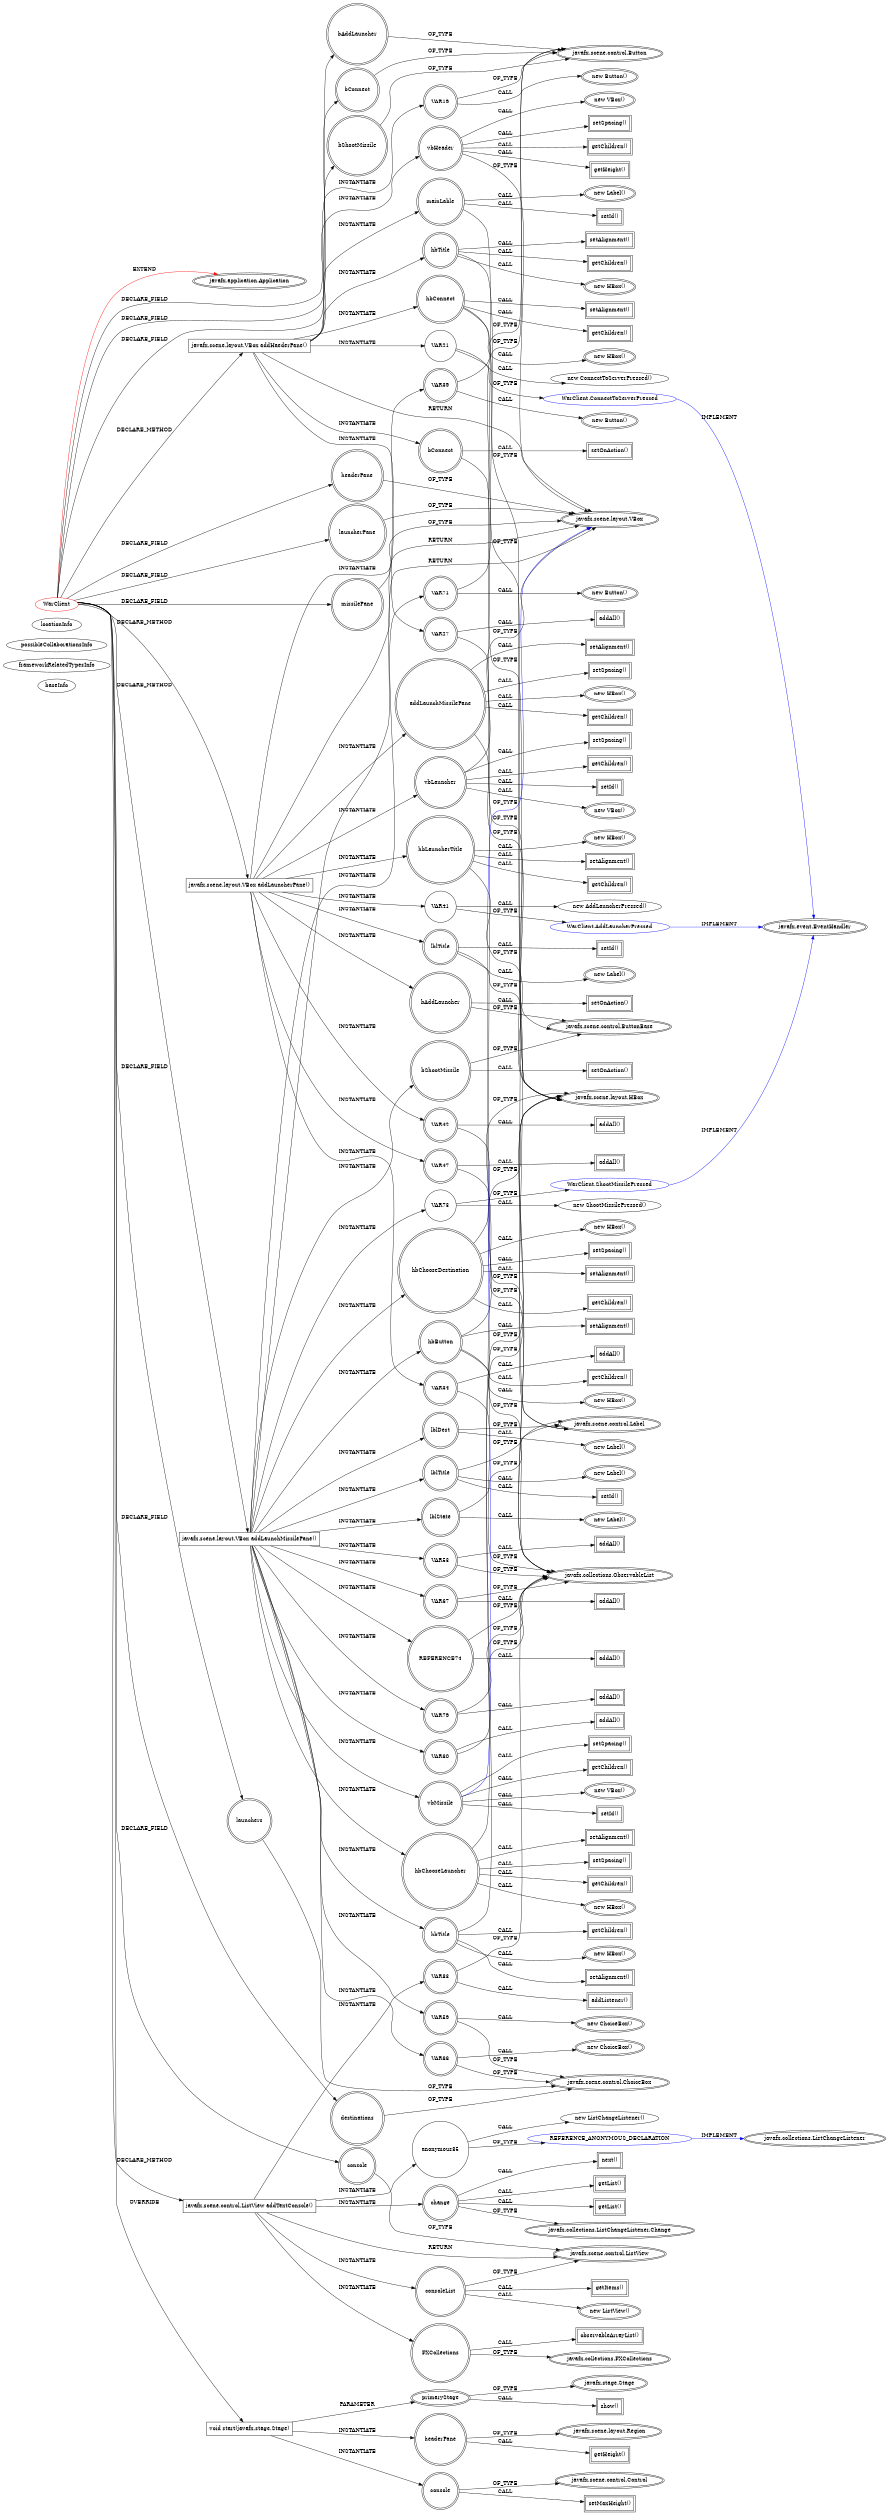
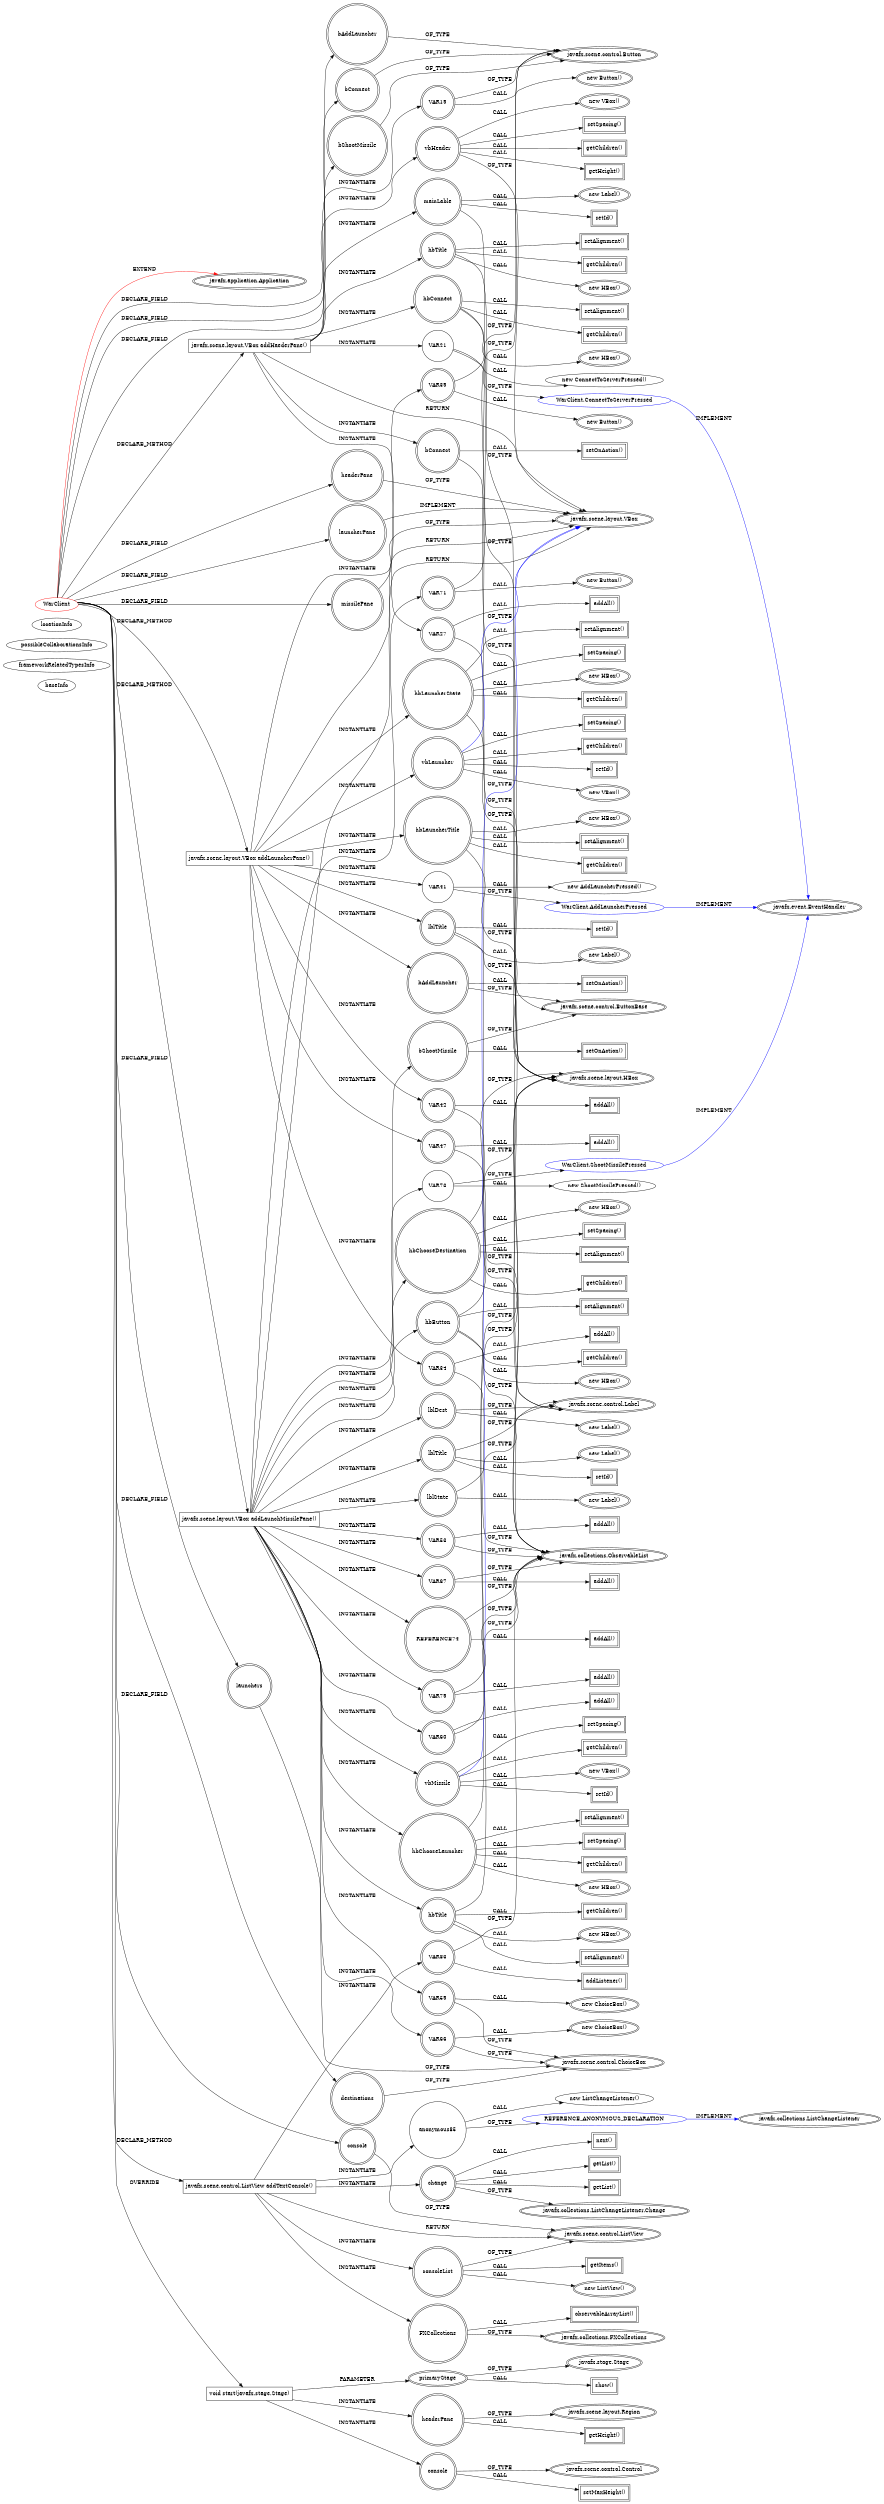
edge "launcherPane" -> "javafx.scene.layout.VBox": label "OF_TYPE" -> "IMPLEMENT"
edge "vbLauncher" -> "javafx.scene.layout.VBox": color black -> blue
node "addLaunchMissilePane": label "addLaunchMissilePane" -> "hbLauncherState"
